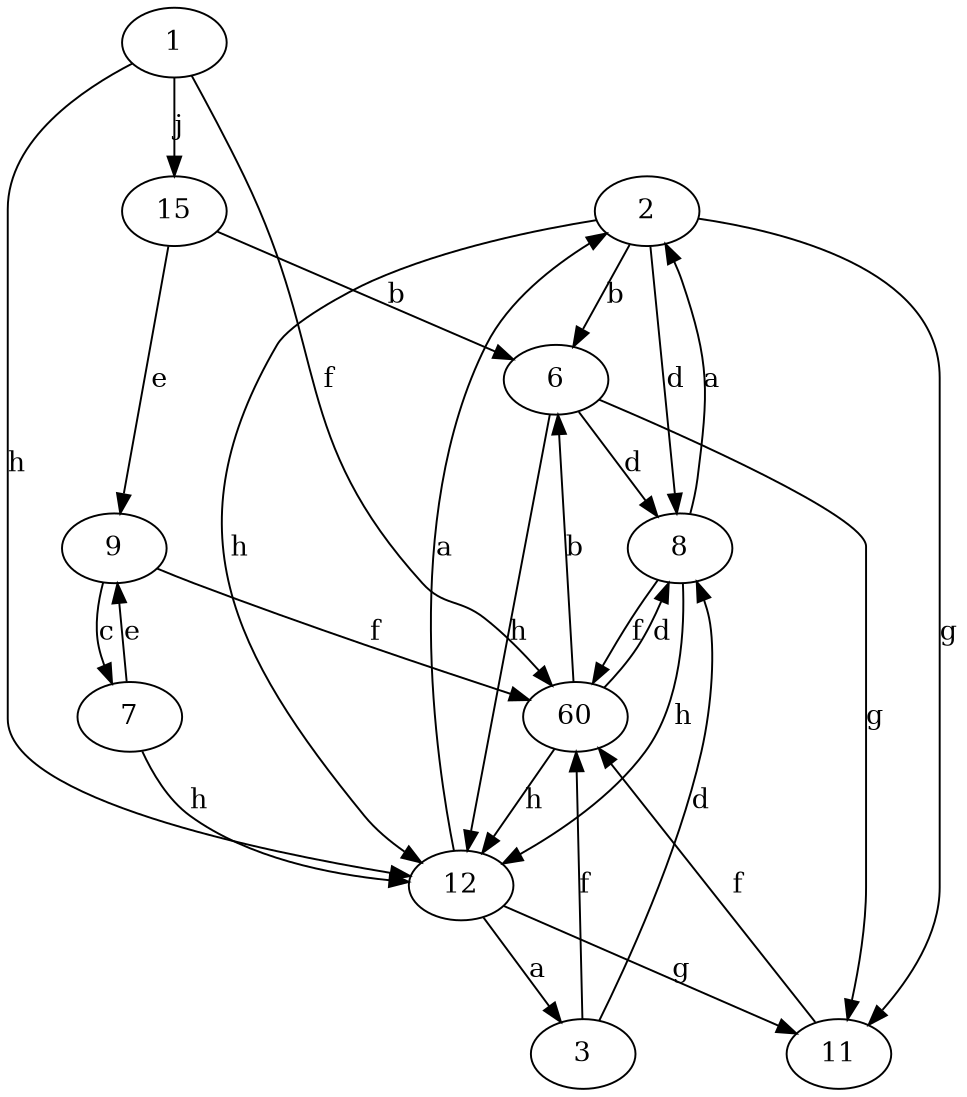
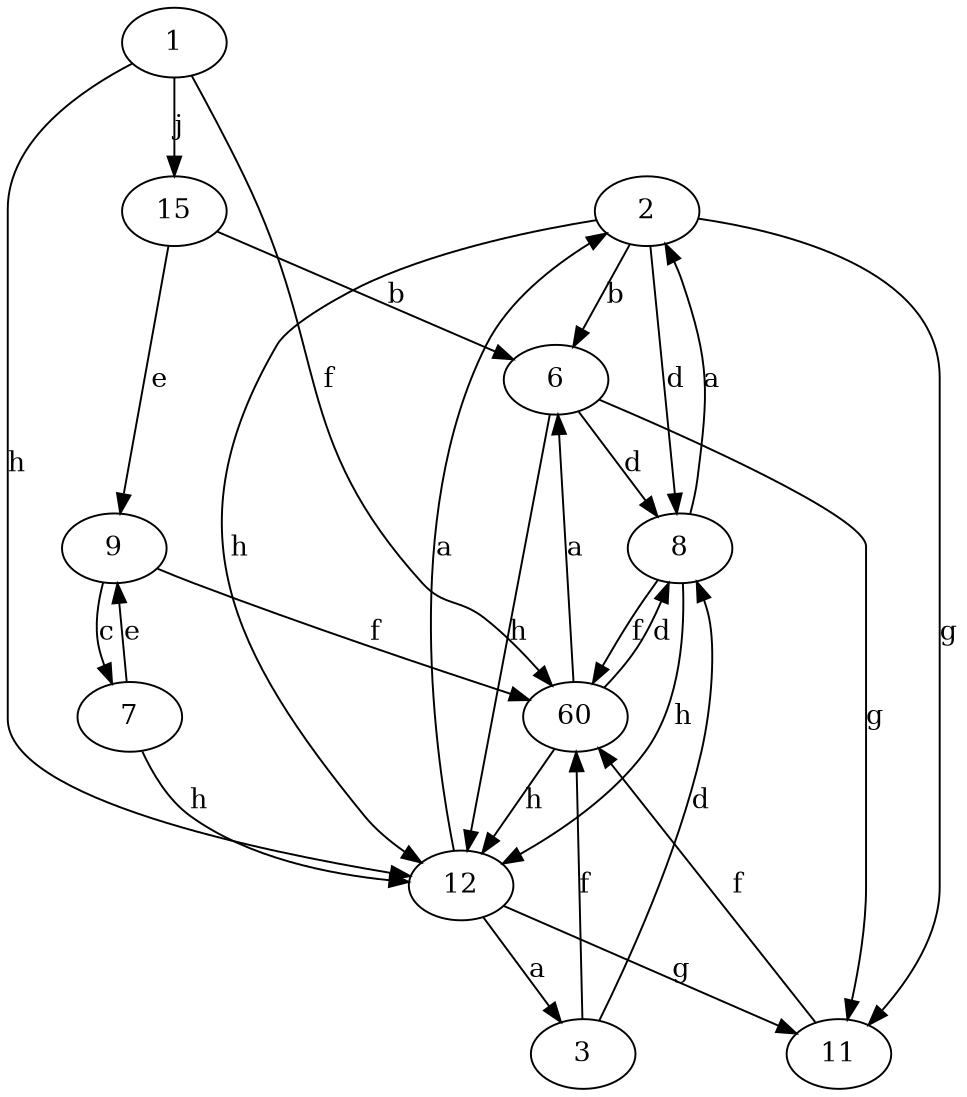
edge "60" -> "6": label "b" -> "a"
